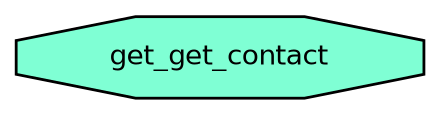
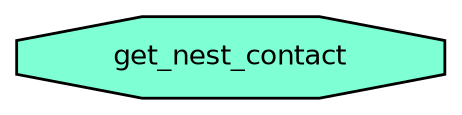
node "get_get_contact": label "get_get_contact" -> "get_nest_contact"
